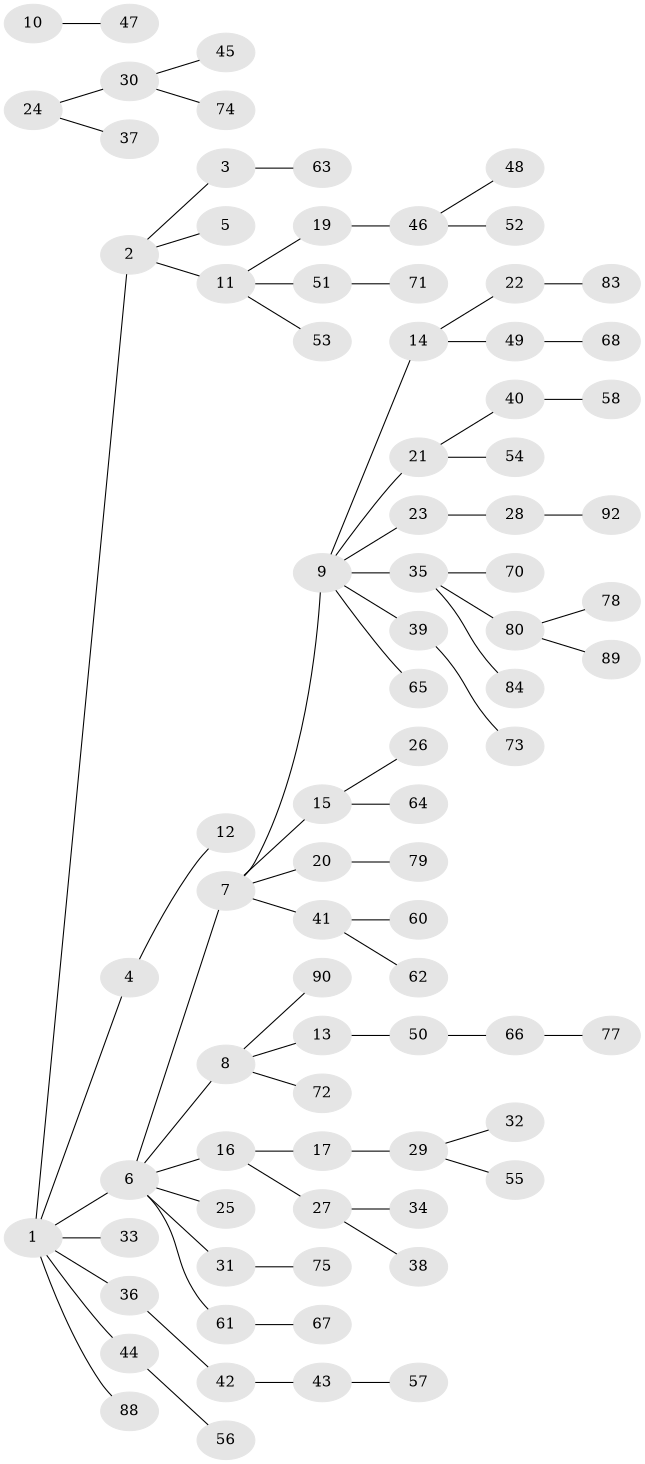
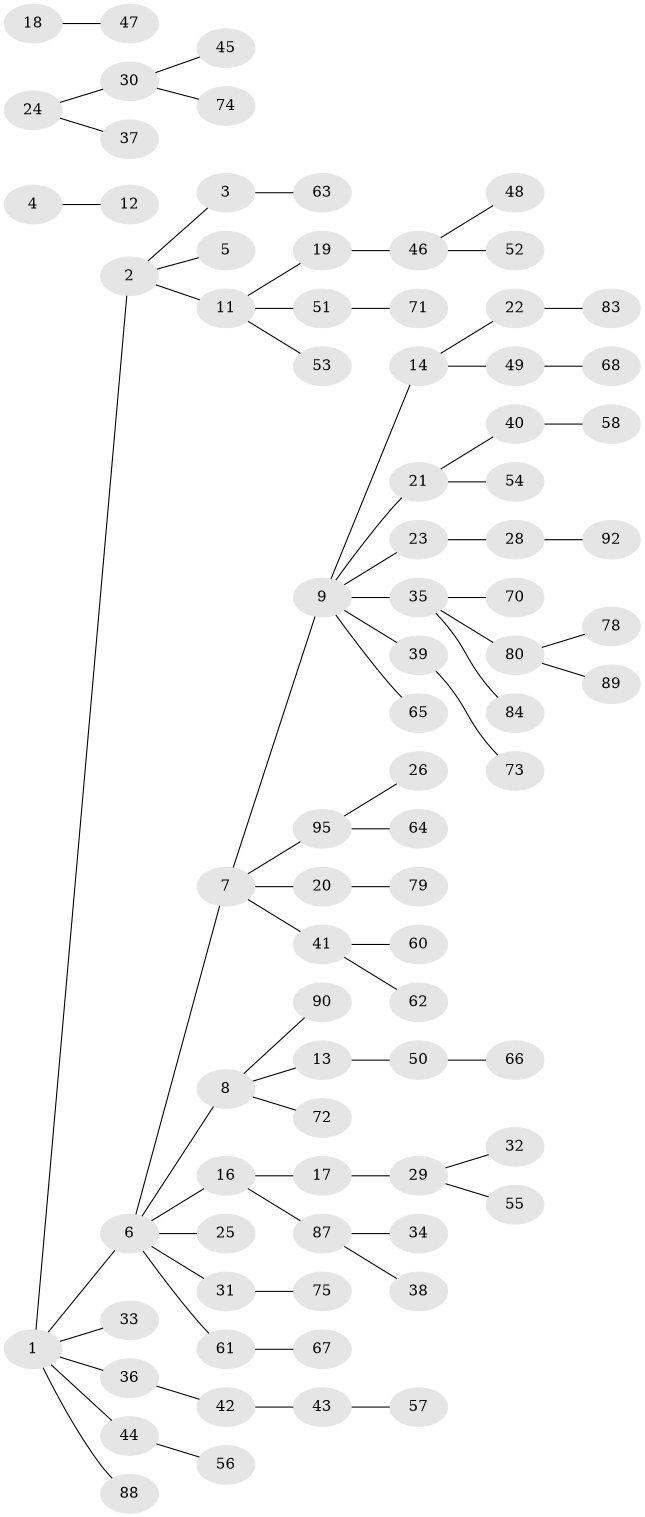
node "10": label "10" -> "18"
node "15": label "15" -> "95"
node "77": removed
edge "4" -- "1": removed
node "27": label "27" -> "87"
